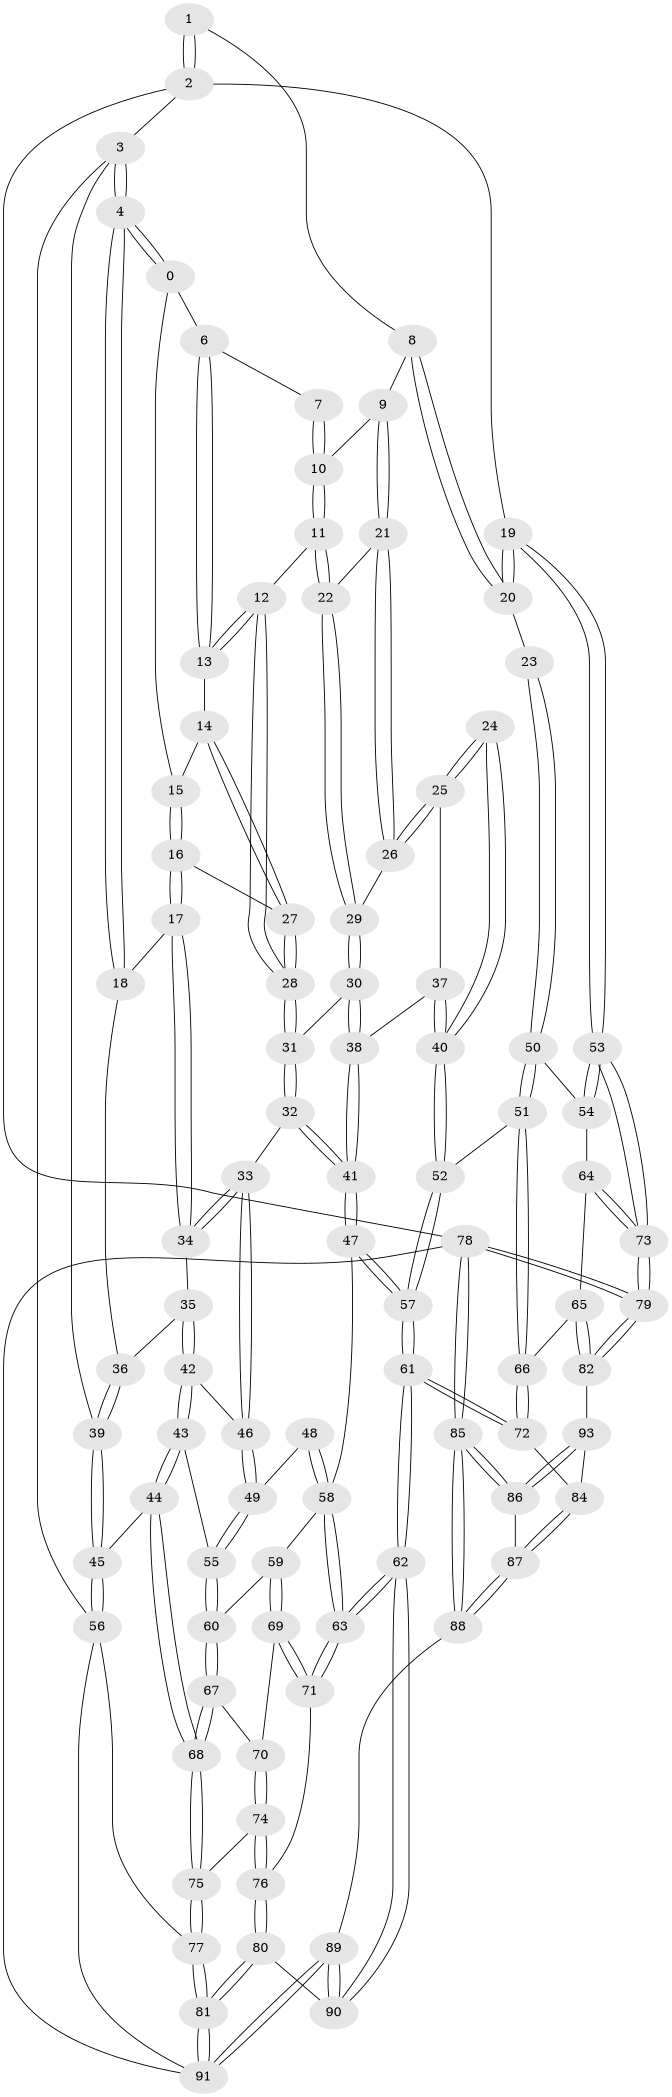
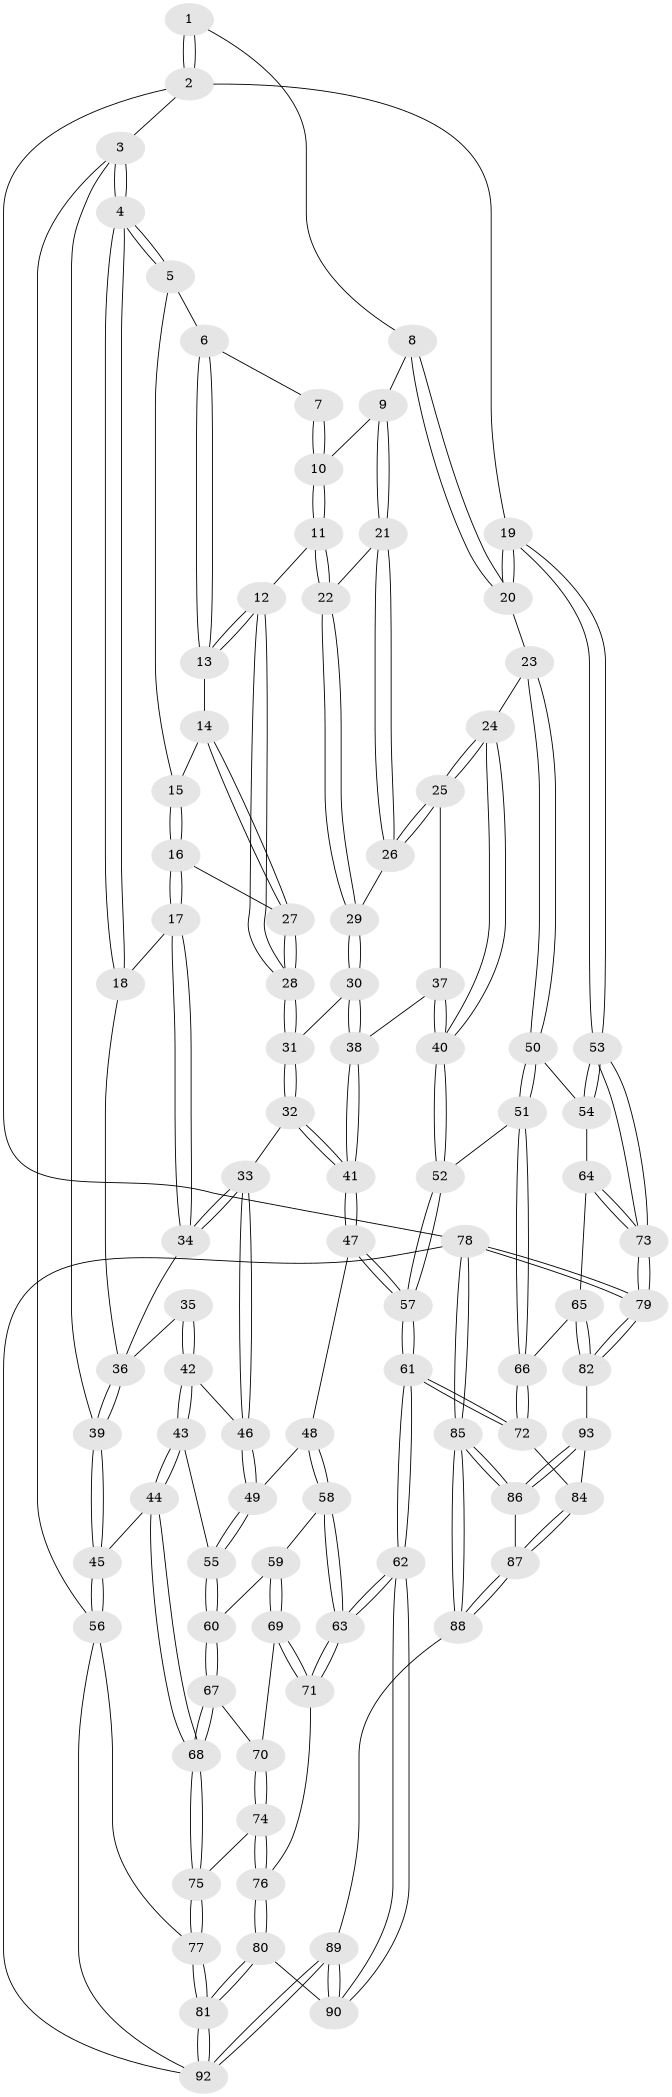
node "0": label "0" -> "5"
edge "23" -- "24": added
edge "34" -- "35": now "34" -- "36"
edge "47" -- "58": now "47" -- "48"
node "91": label "91" -> "92"
